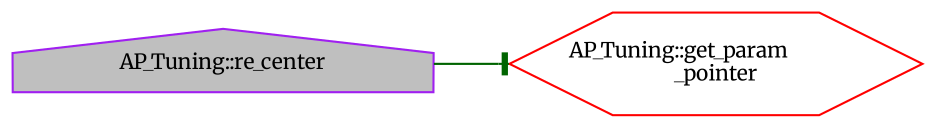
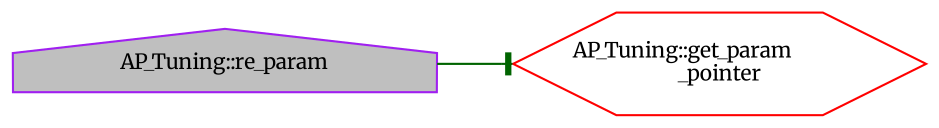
node "AP_Tuning::re_center": label "AP_Tuning::re_center" -> "AP_Tuning::re_param"
